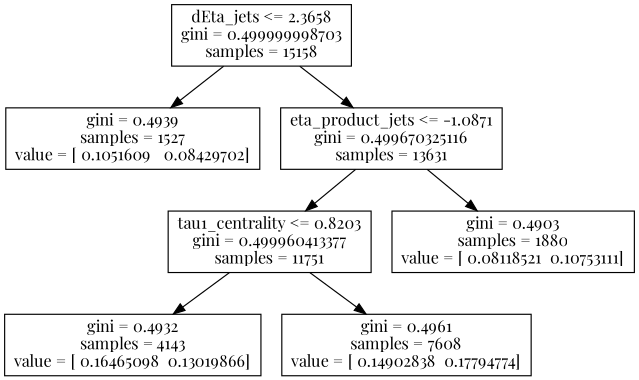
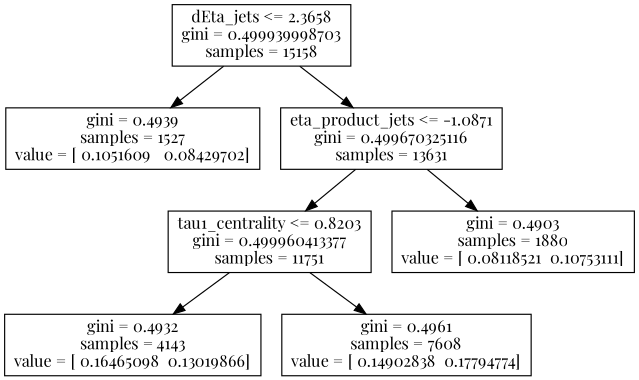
node "dEta_jets <= 2.3658 gini = 0.499999998703 samples = 15158": label "dEta_jets <= 2.3658 gini = 0.499999998703 samples = 15158" -> "dEta_jets <= 2.3658 gini = 0.499939998703 samples = 15158"
